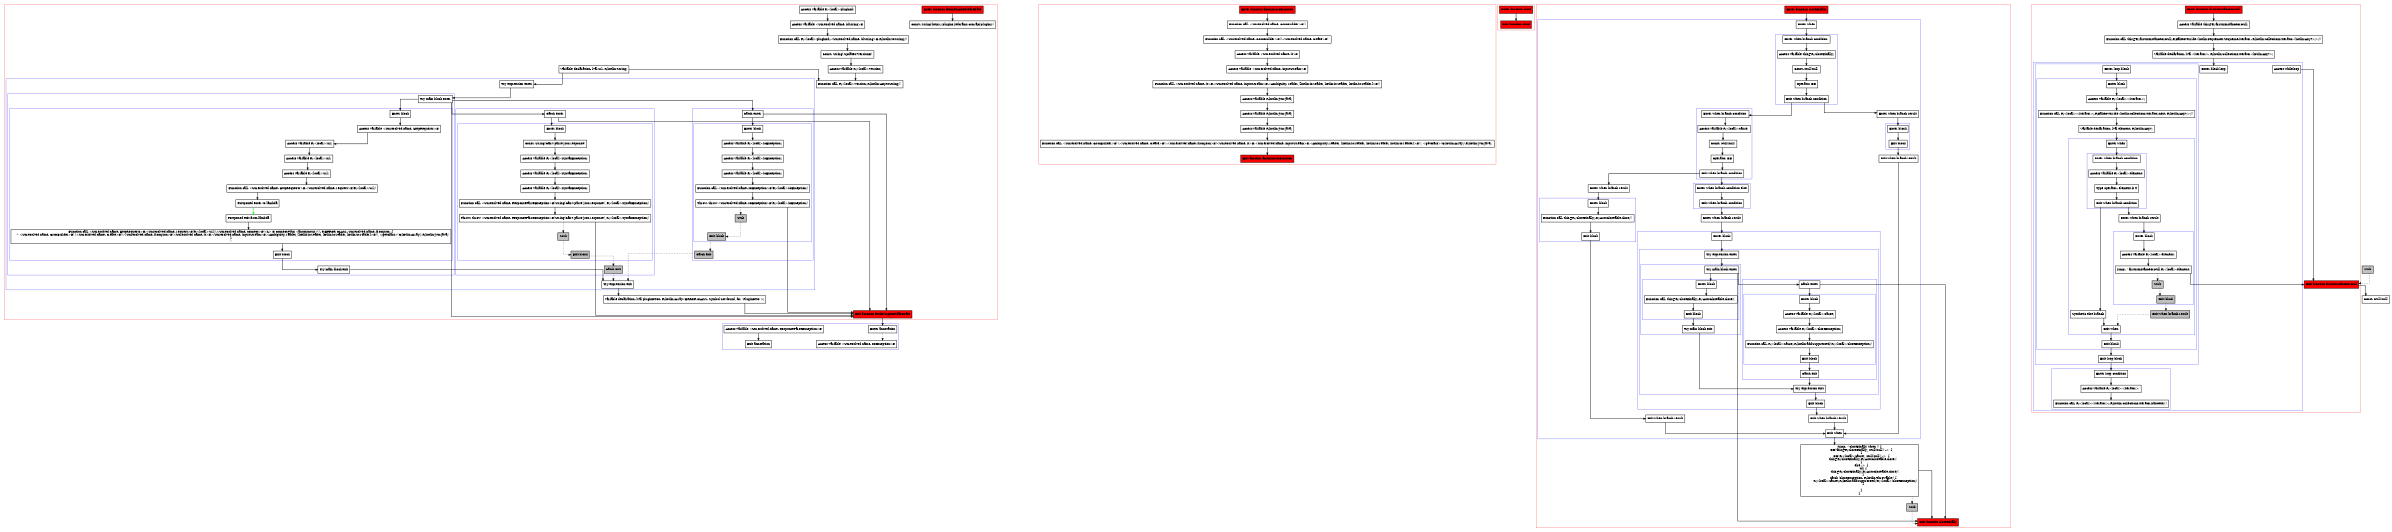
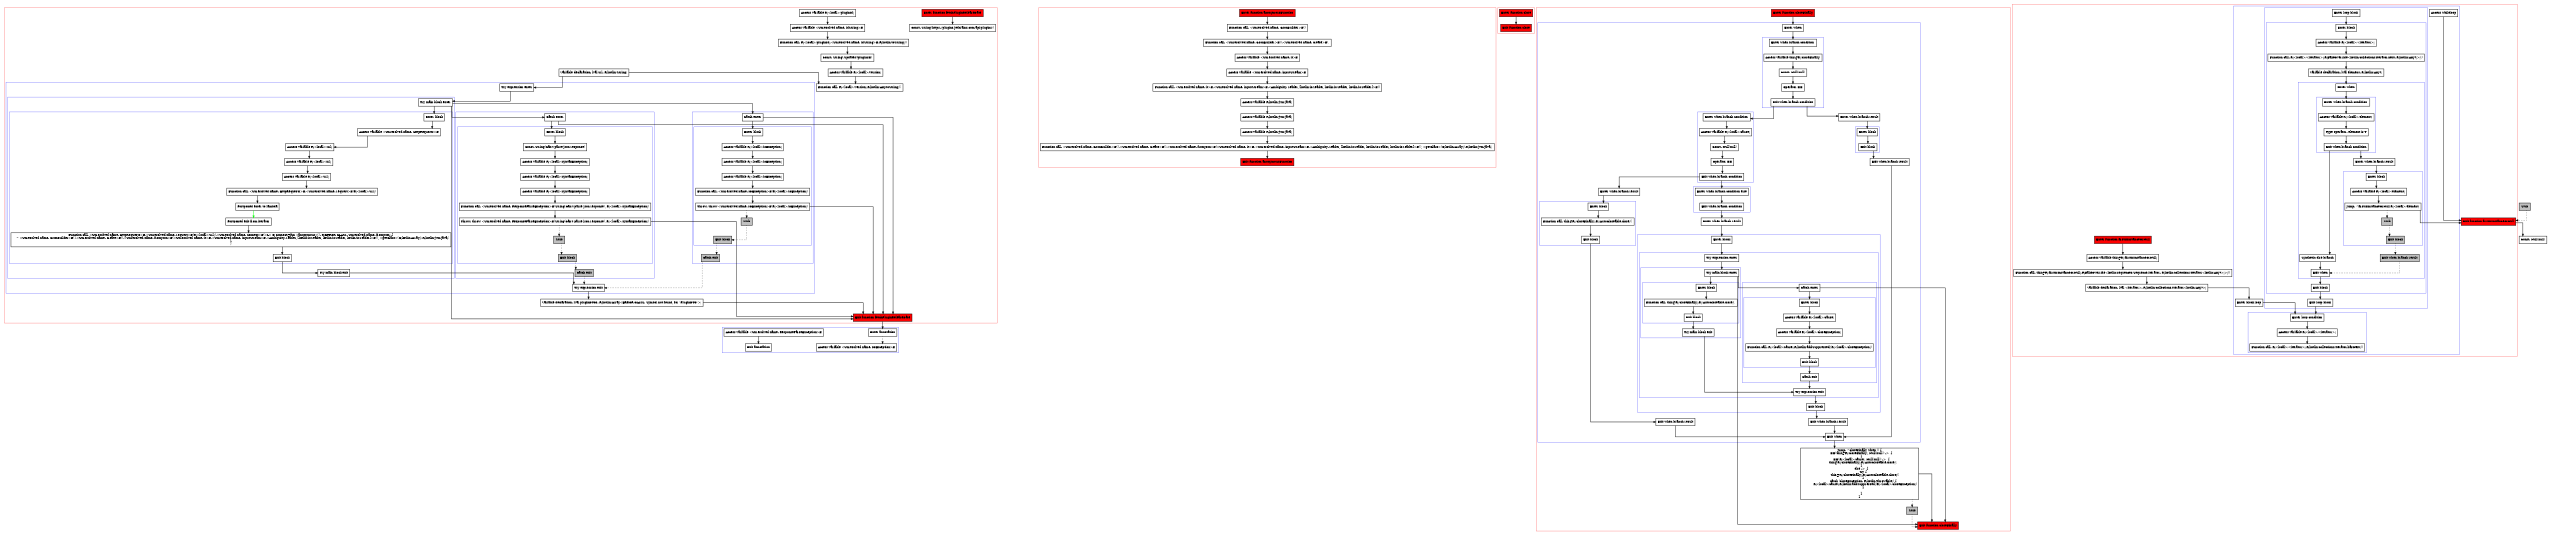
node "Const: String(/updates?version=)": label "Const: String(/updates?version=)" -> "Const: String(/updates?plugins=)"
node "Postponed exit from lambda": label "Postponed exit from lambda" -> "Postponed exit from iterator"
edge "Enter block loop" -> "Enter loop condition": added
